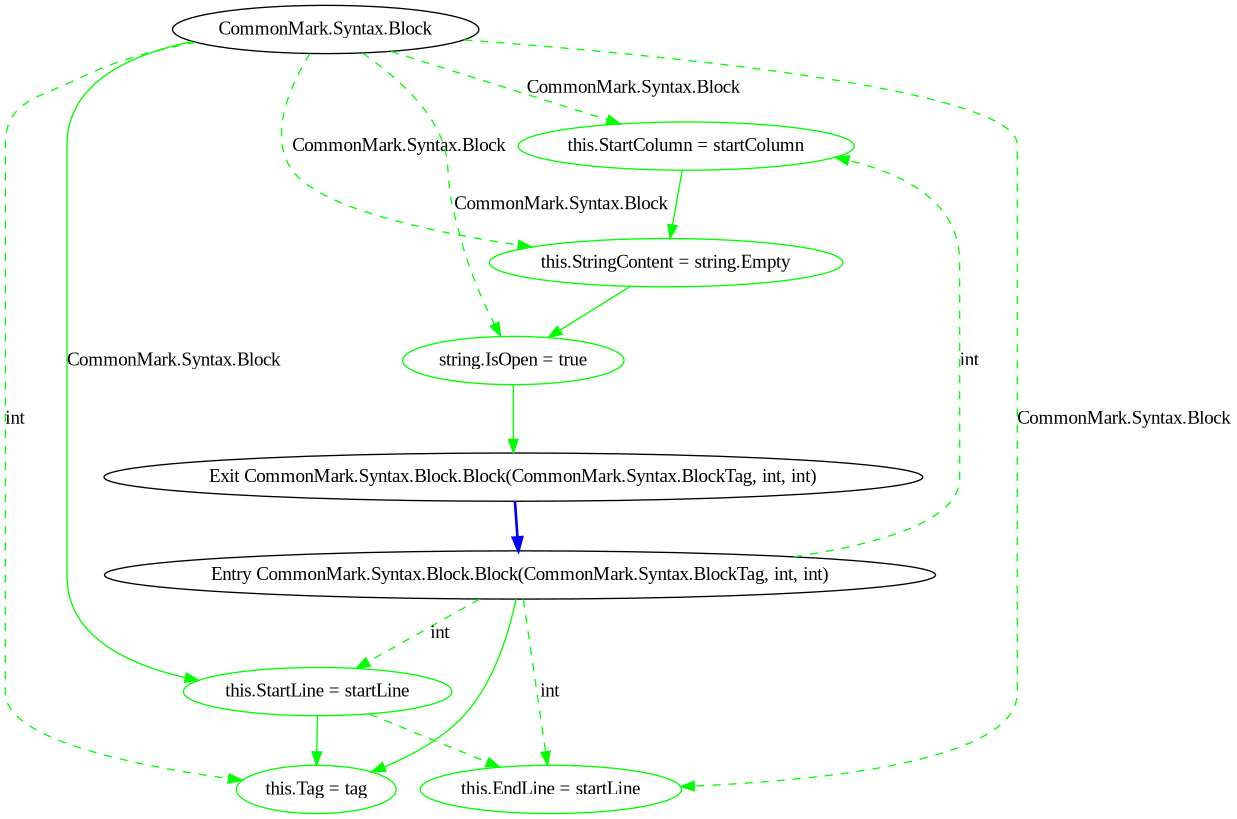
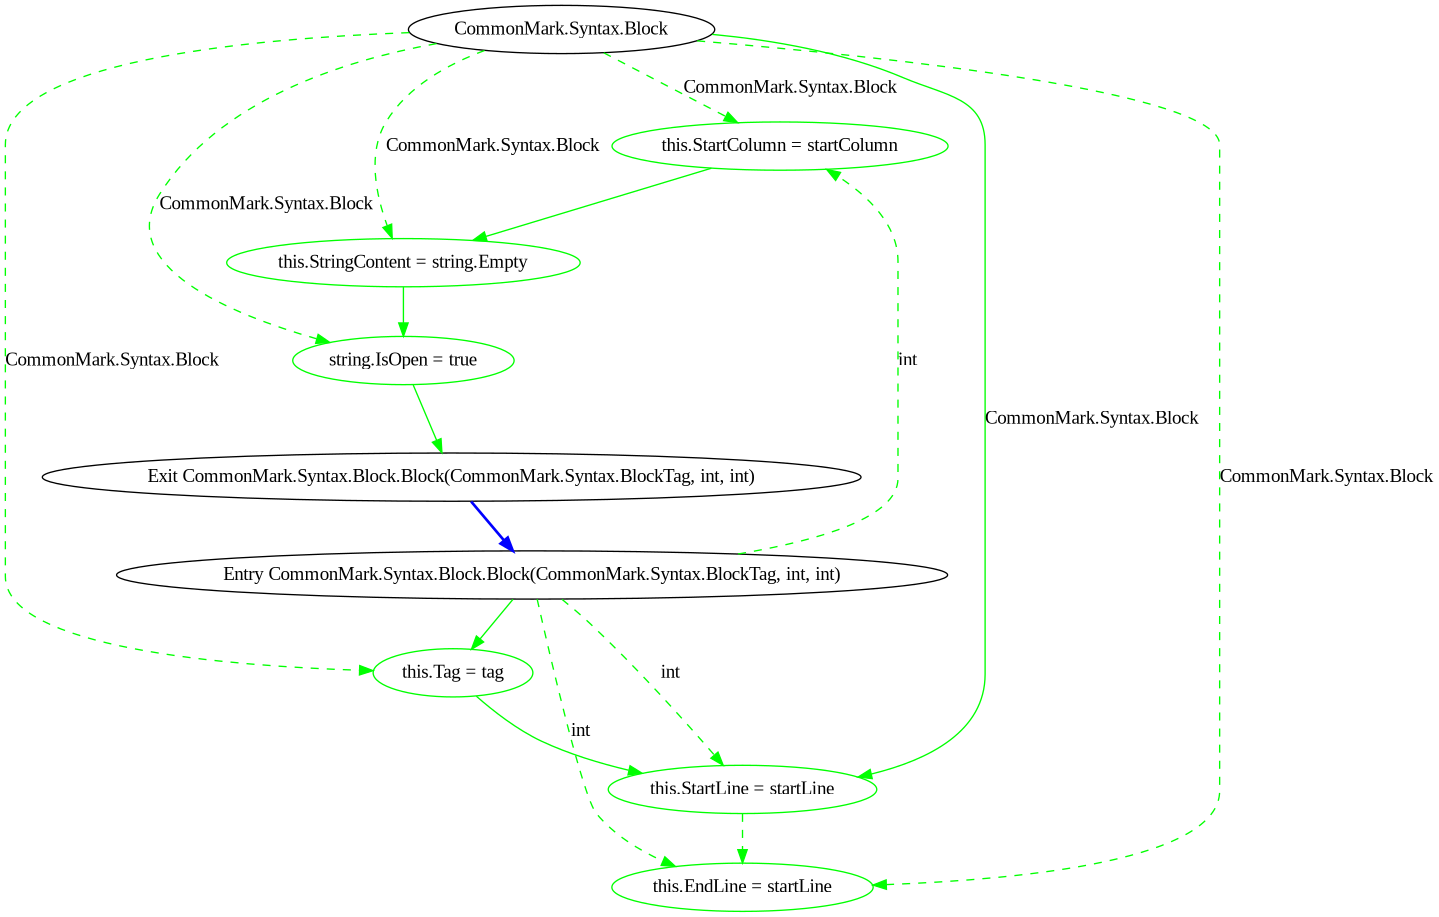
edge "CommonMark.Syntax.Block" -> "this.Tag = tag": label "int" -> "CommonMark.Syntax.Block"
edge "this.StartLine = startLine" -> "this.Tag = tag": reversed
